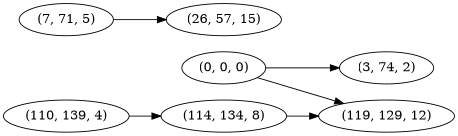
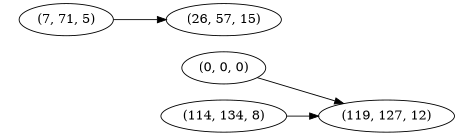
node "(3, 74, 2)": removed
node "(110, 139, 4)": removed
node "(119, 129, 12)": label "(119, 129, 12)" -> "(119, 127, 12)"
